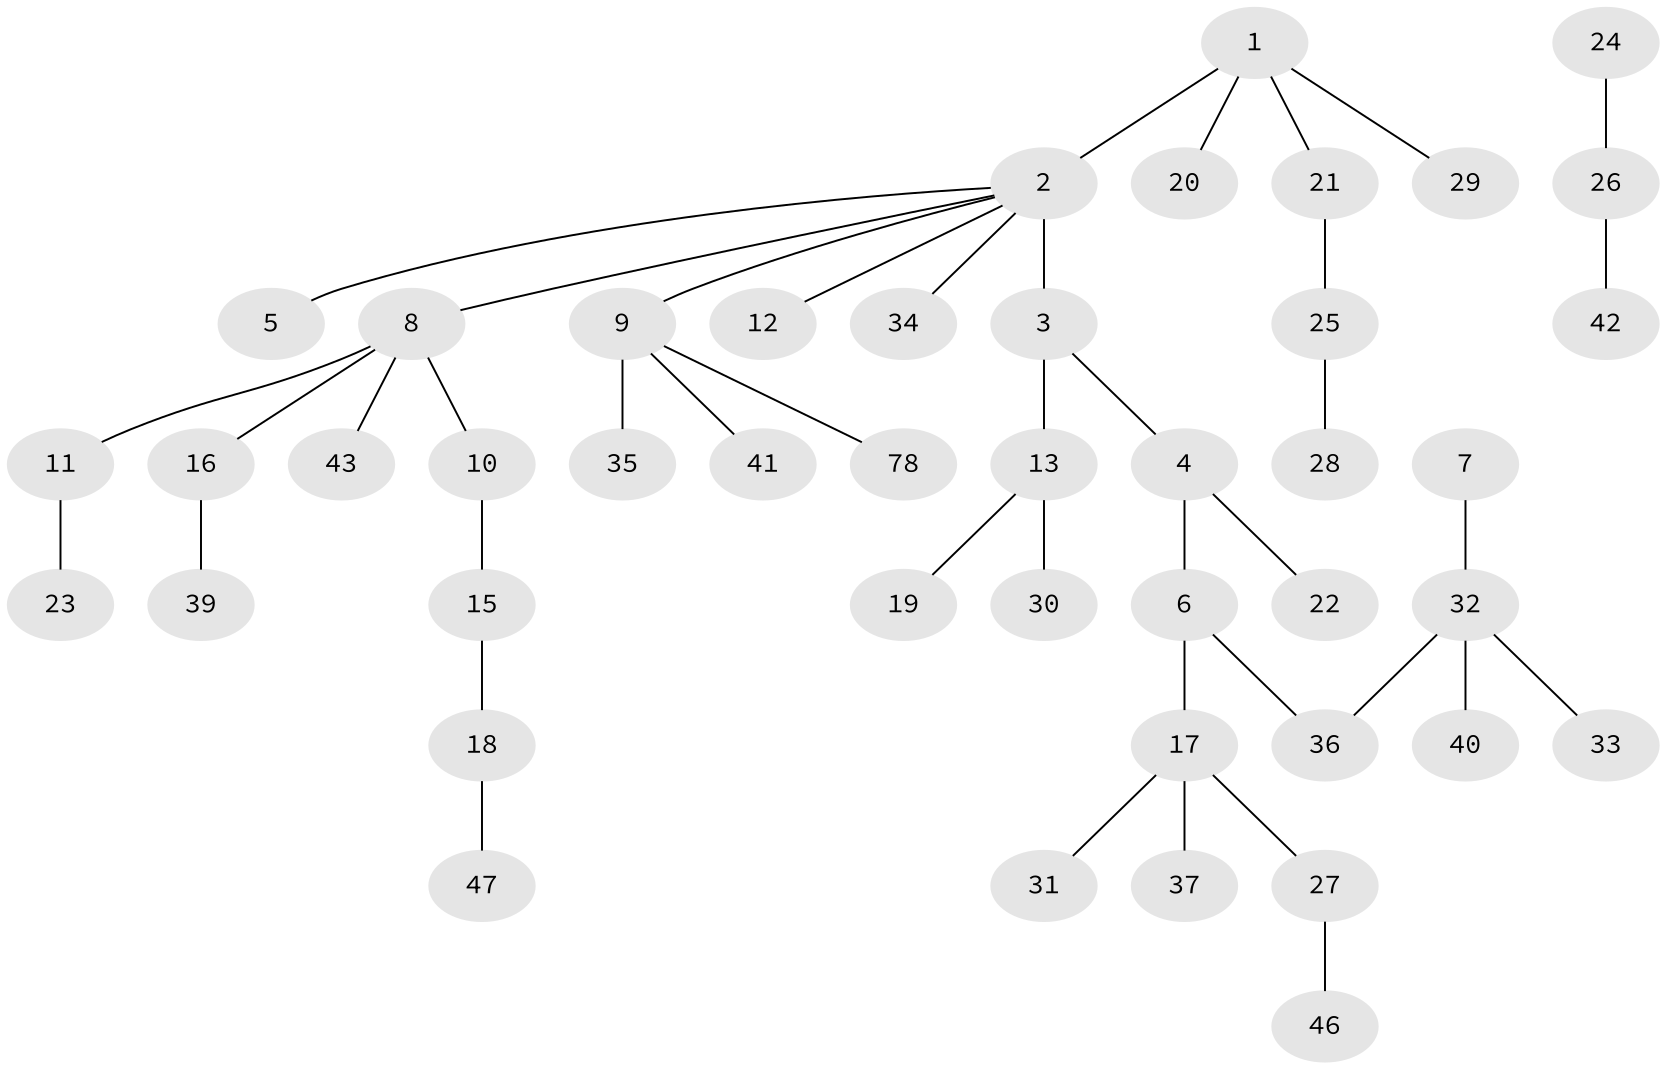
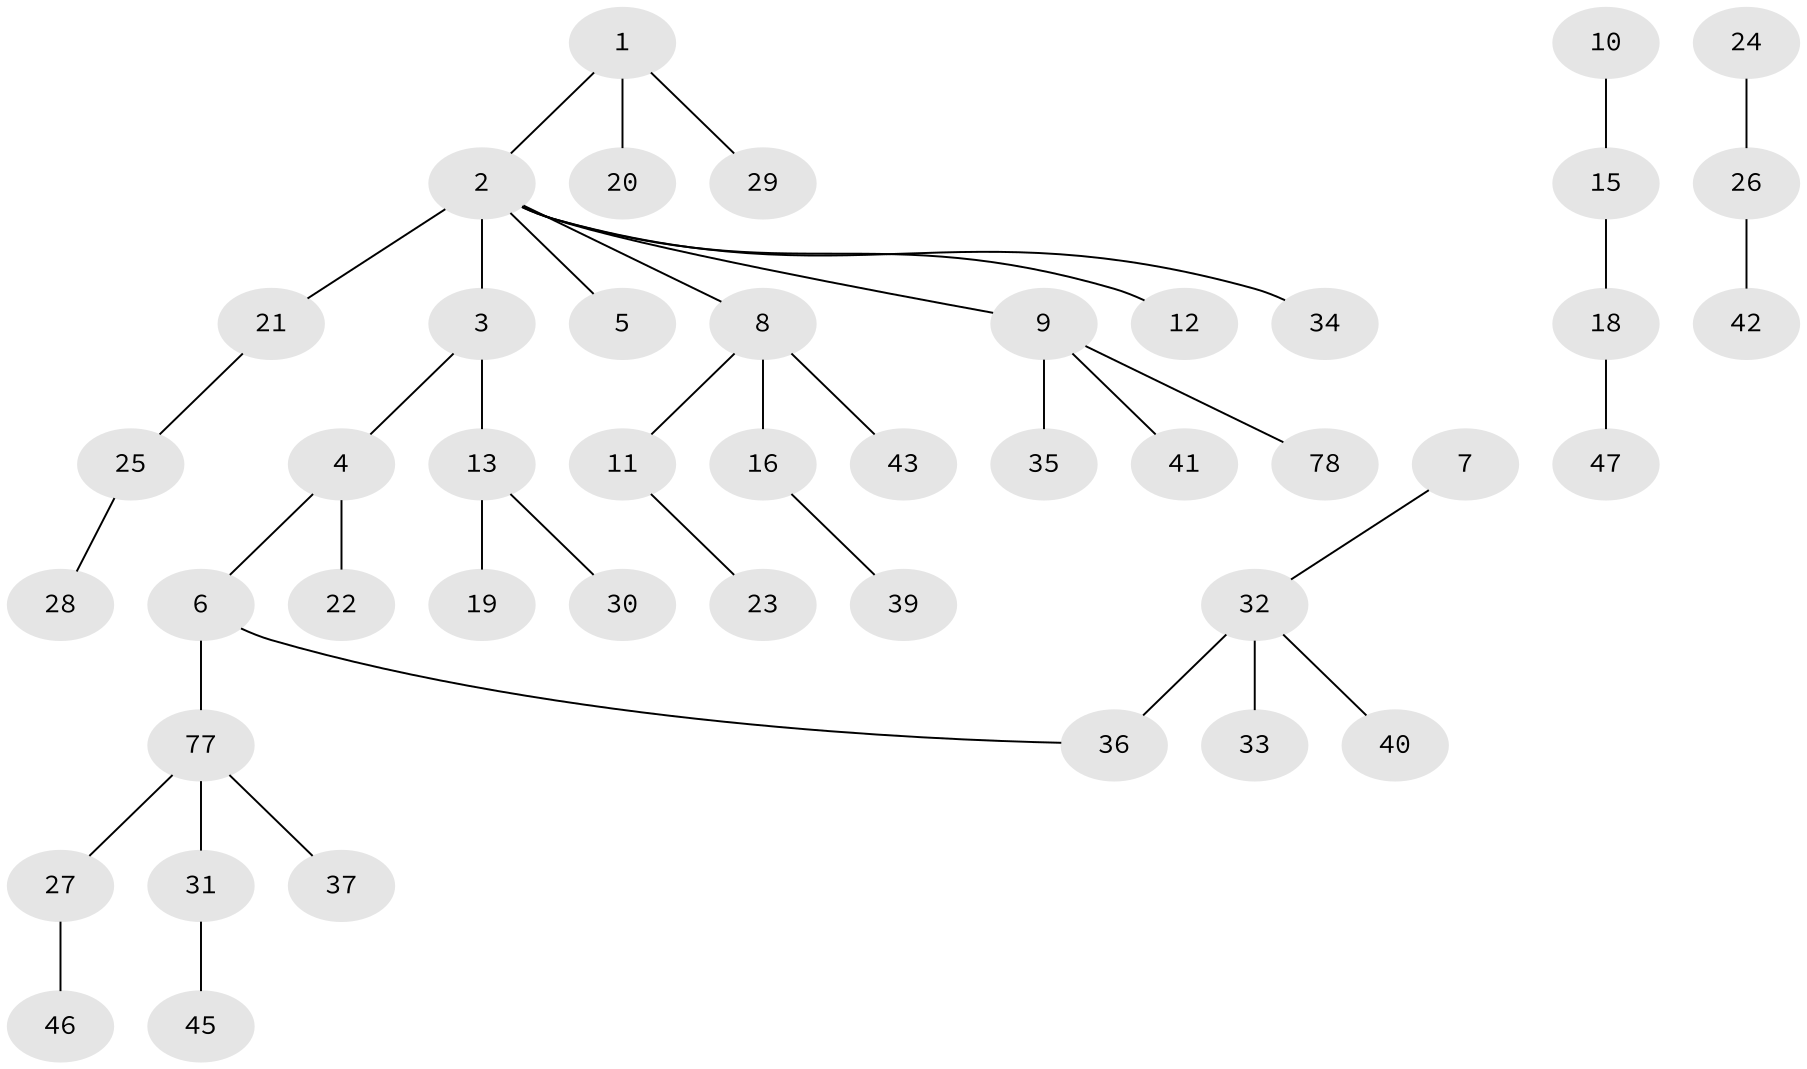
edge "1" -- "21": now "2" -- "21"
edge "8" -- "10": removed
node "17": label "17" -> "77"
node "45": added
